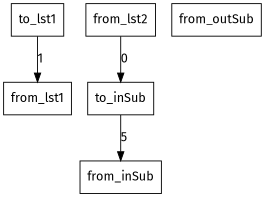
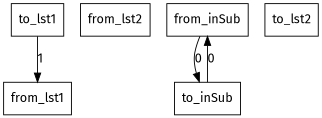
node "from_outSub": removed
node "to_lst2": added
edge "from_lst2" -> "to_inSub": now "from_inSub" -> "to_inSub"
edge "to_inSub" -> "from_inSub": label "5" -> "0"
